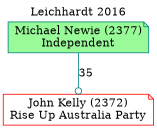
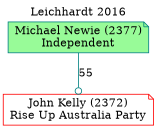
edge "Michael Newie (2377) Independent" -> "John Kelly (2372) Rise Up Australia Party": label "35" -> "55"
